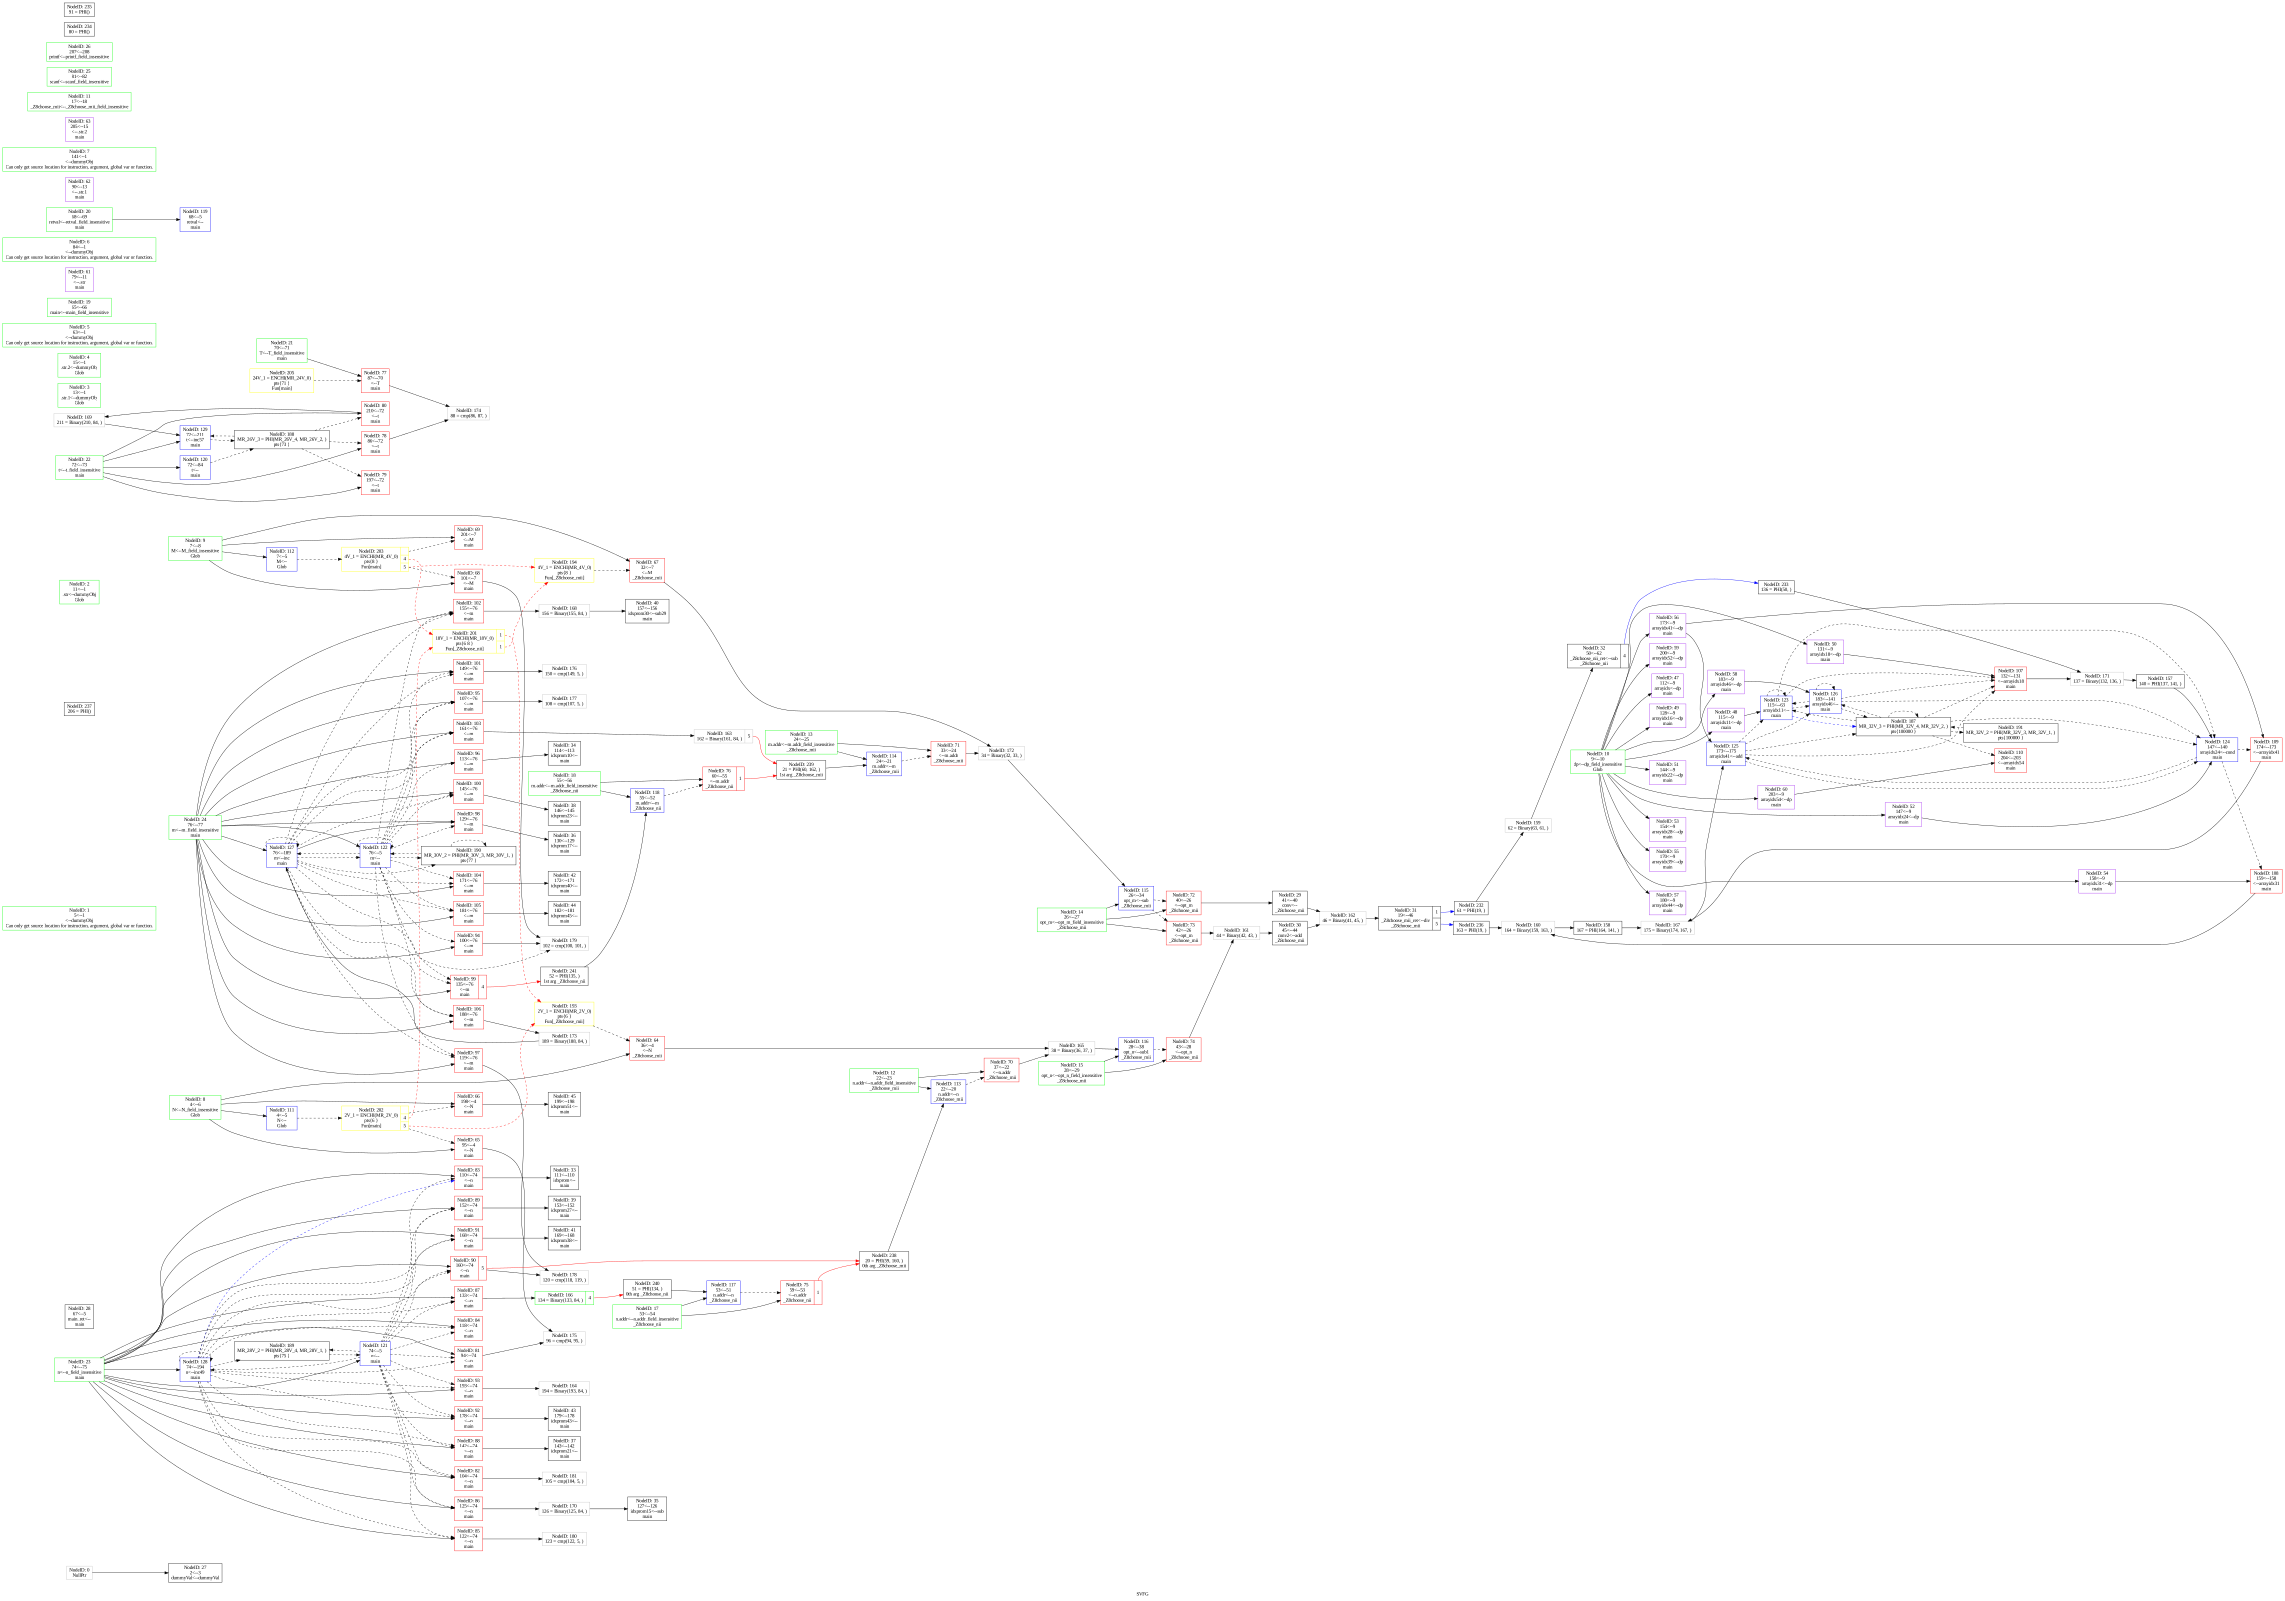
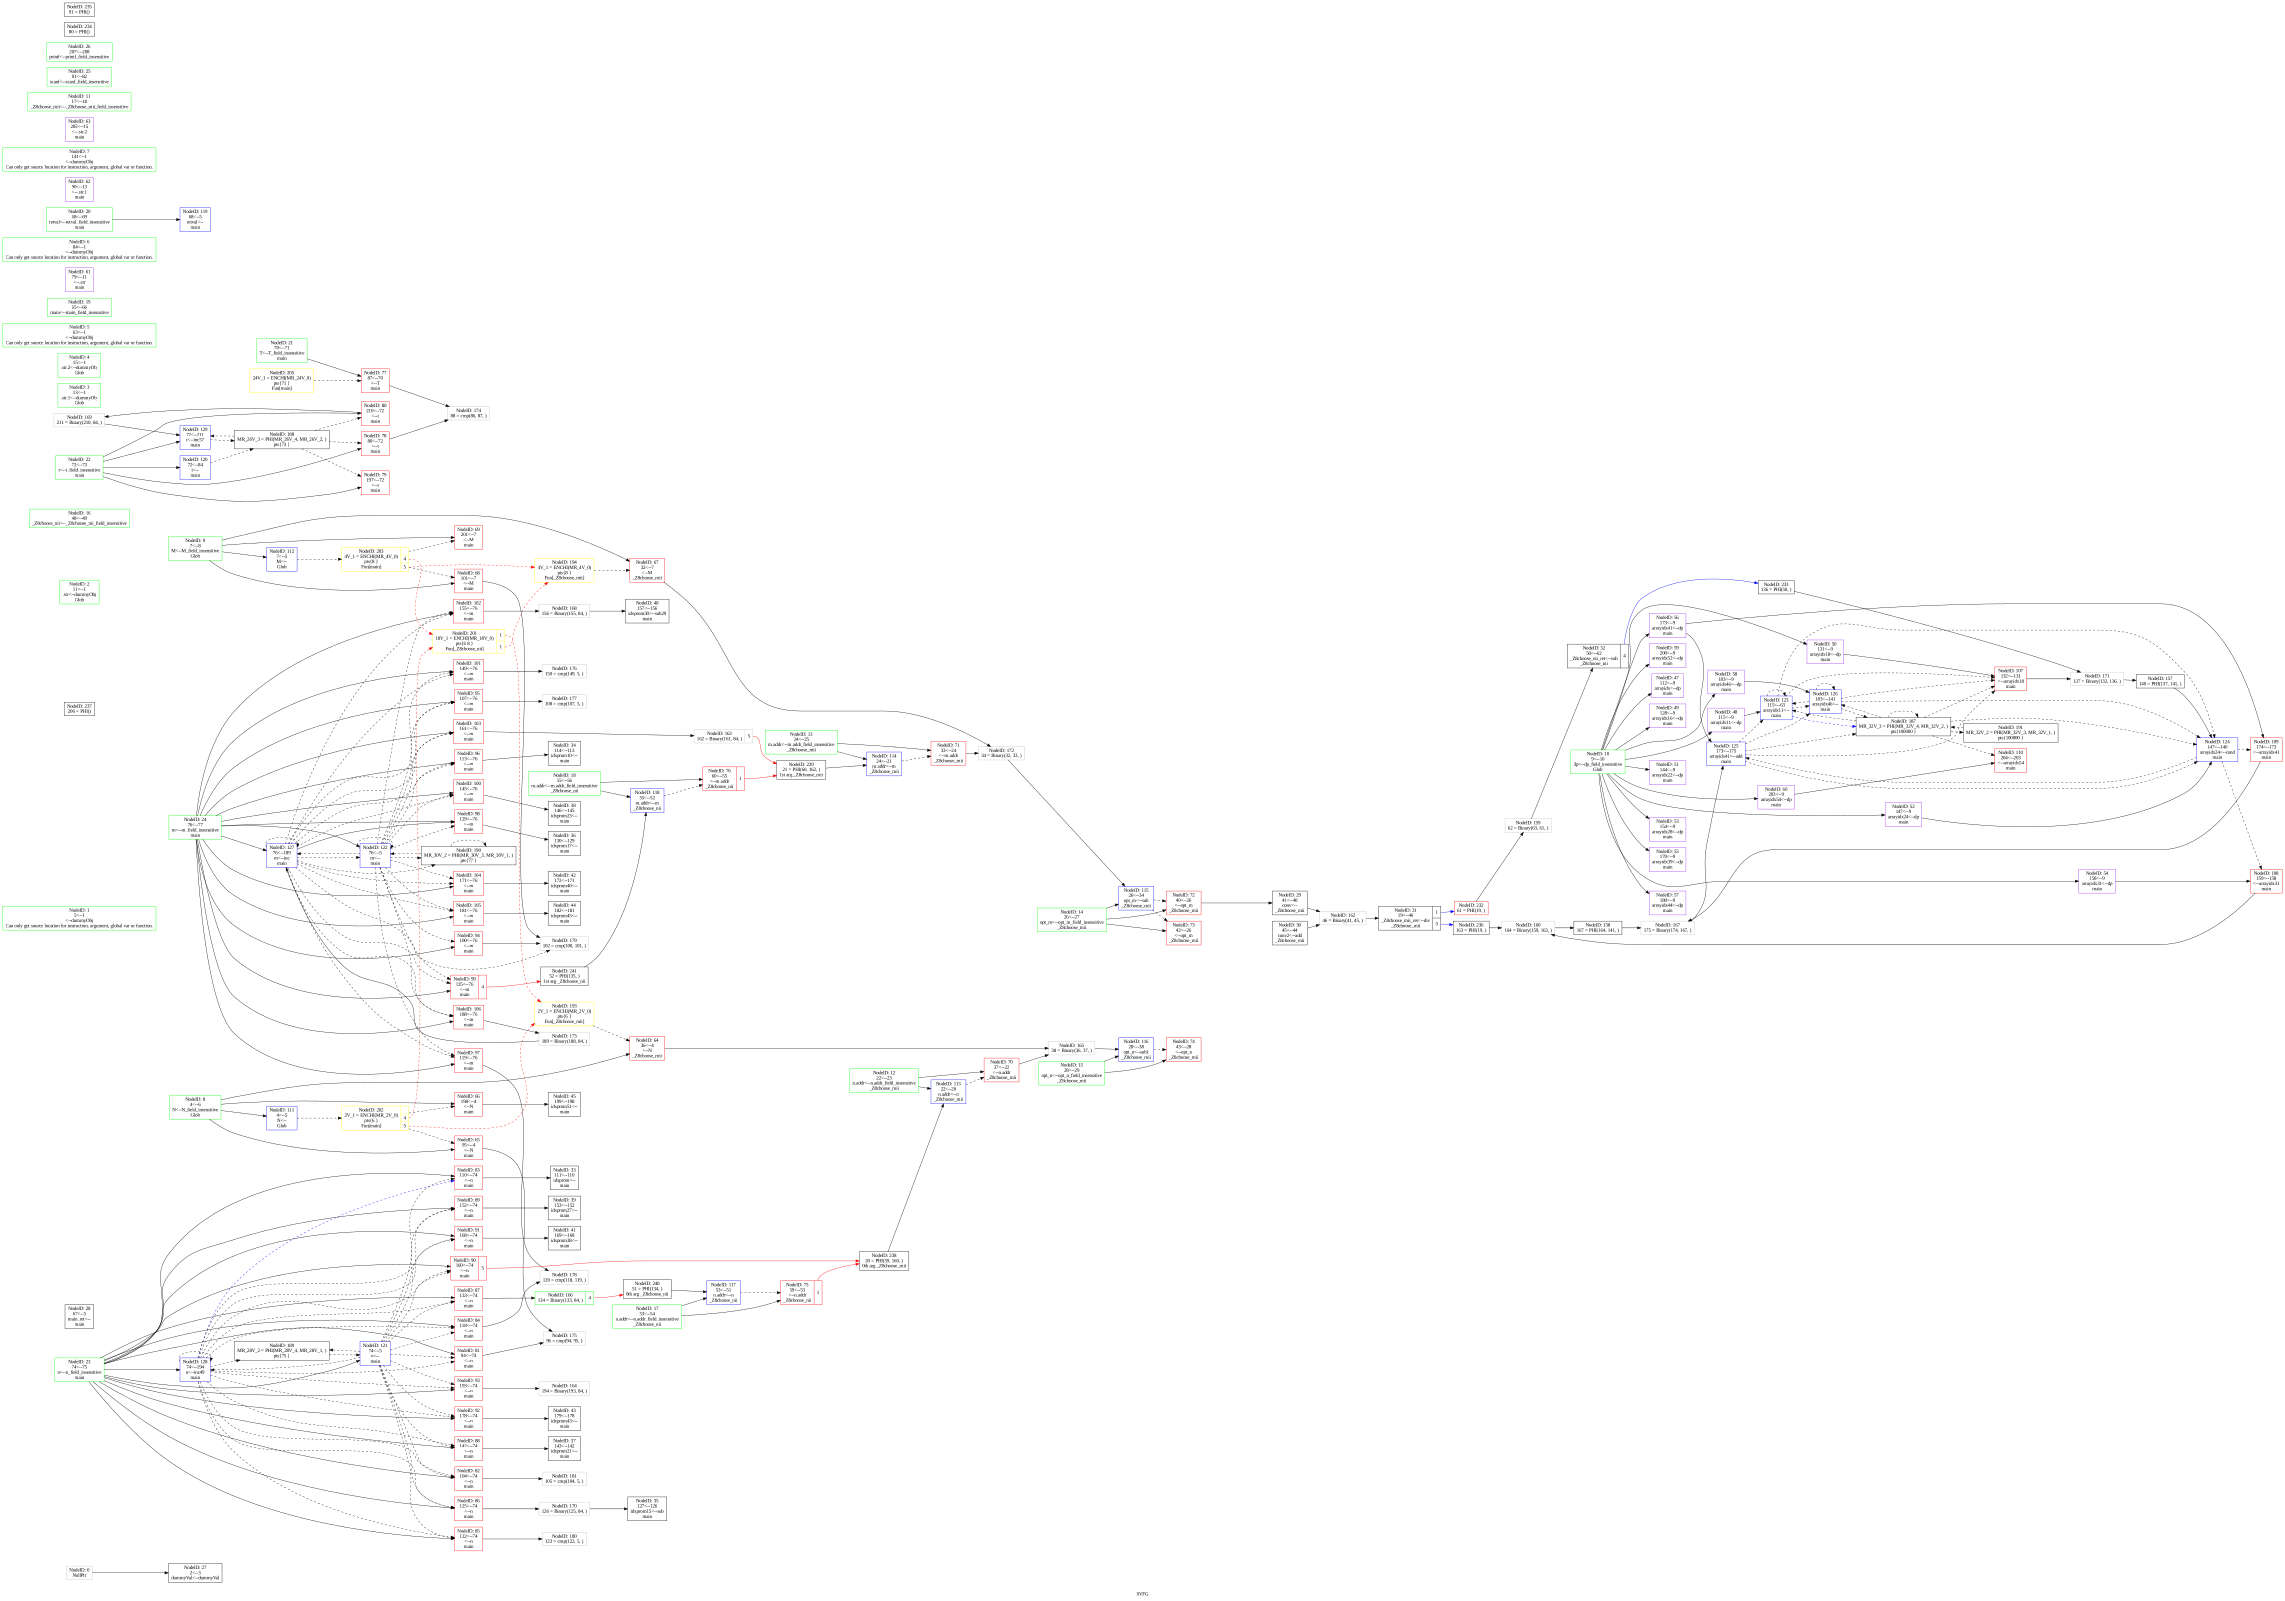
node "NodeID: 16": added
edge "NodeID: 127" -> "NodeID: 96": added
node "NodeID: 232": color black -> red
node "NodeID: 161": removed
edge "NodeID: 90" -> "NodeID: 178": now "NodeID: 84" -> "NodeID: 178"
